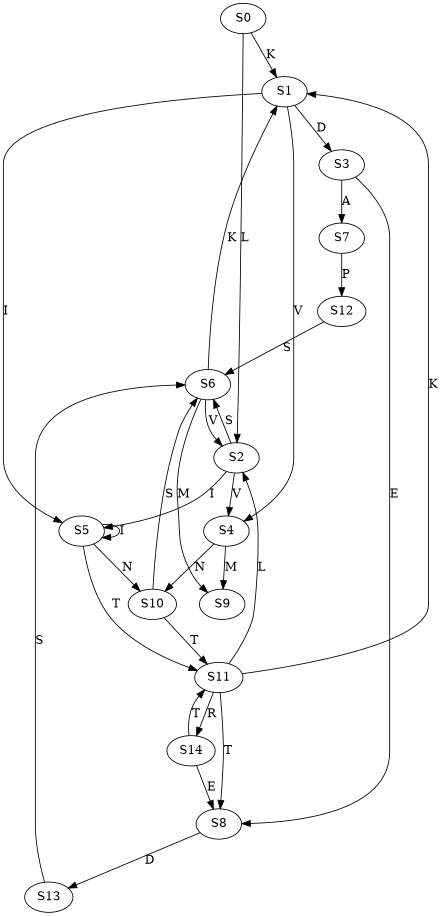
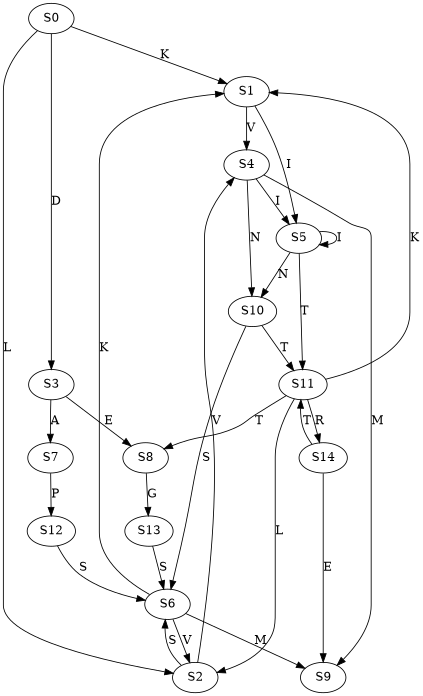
edge "S1" -> "S3": now "S0" -> "S3"
edge "S2" -> "S5": now "S4" -> "S5"
edge "S14" -> "S8": now "S14" -> "S9"
edge "S8" -> "S13": label "D" -> "G"
